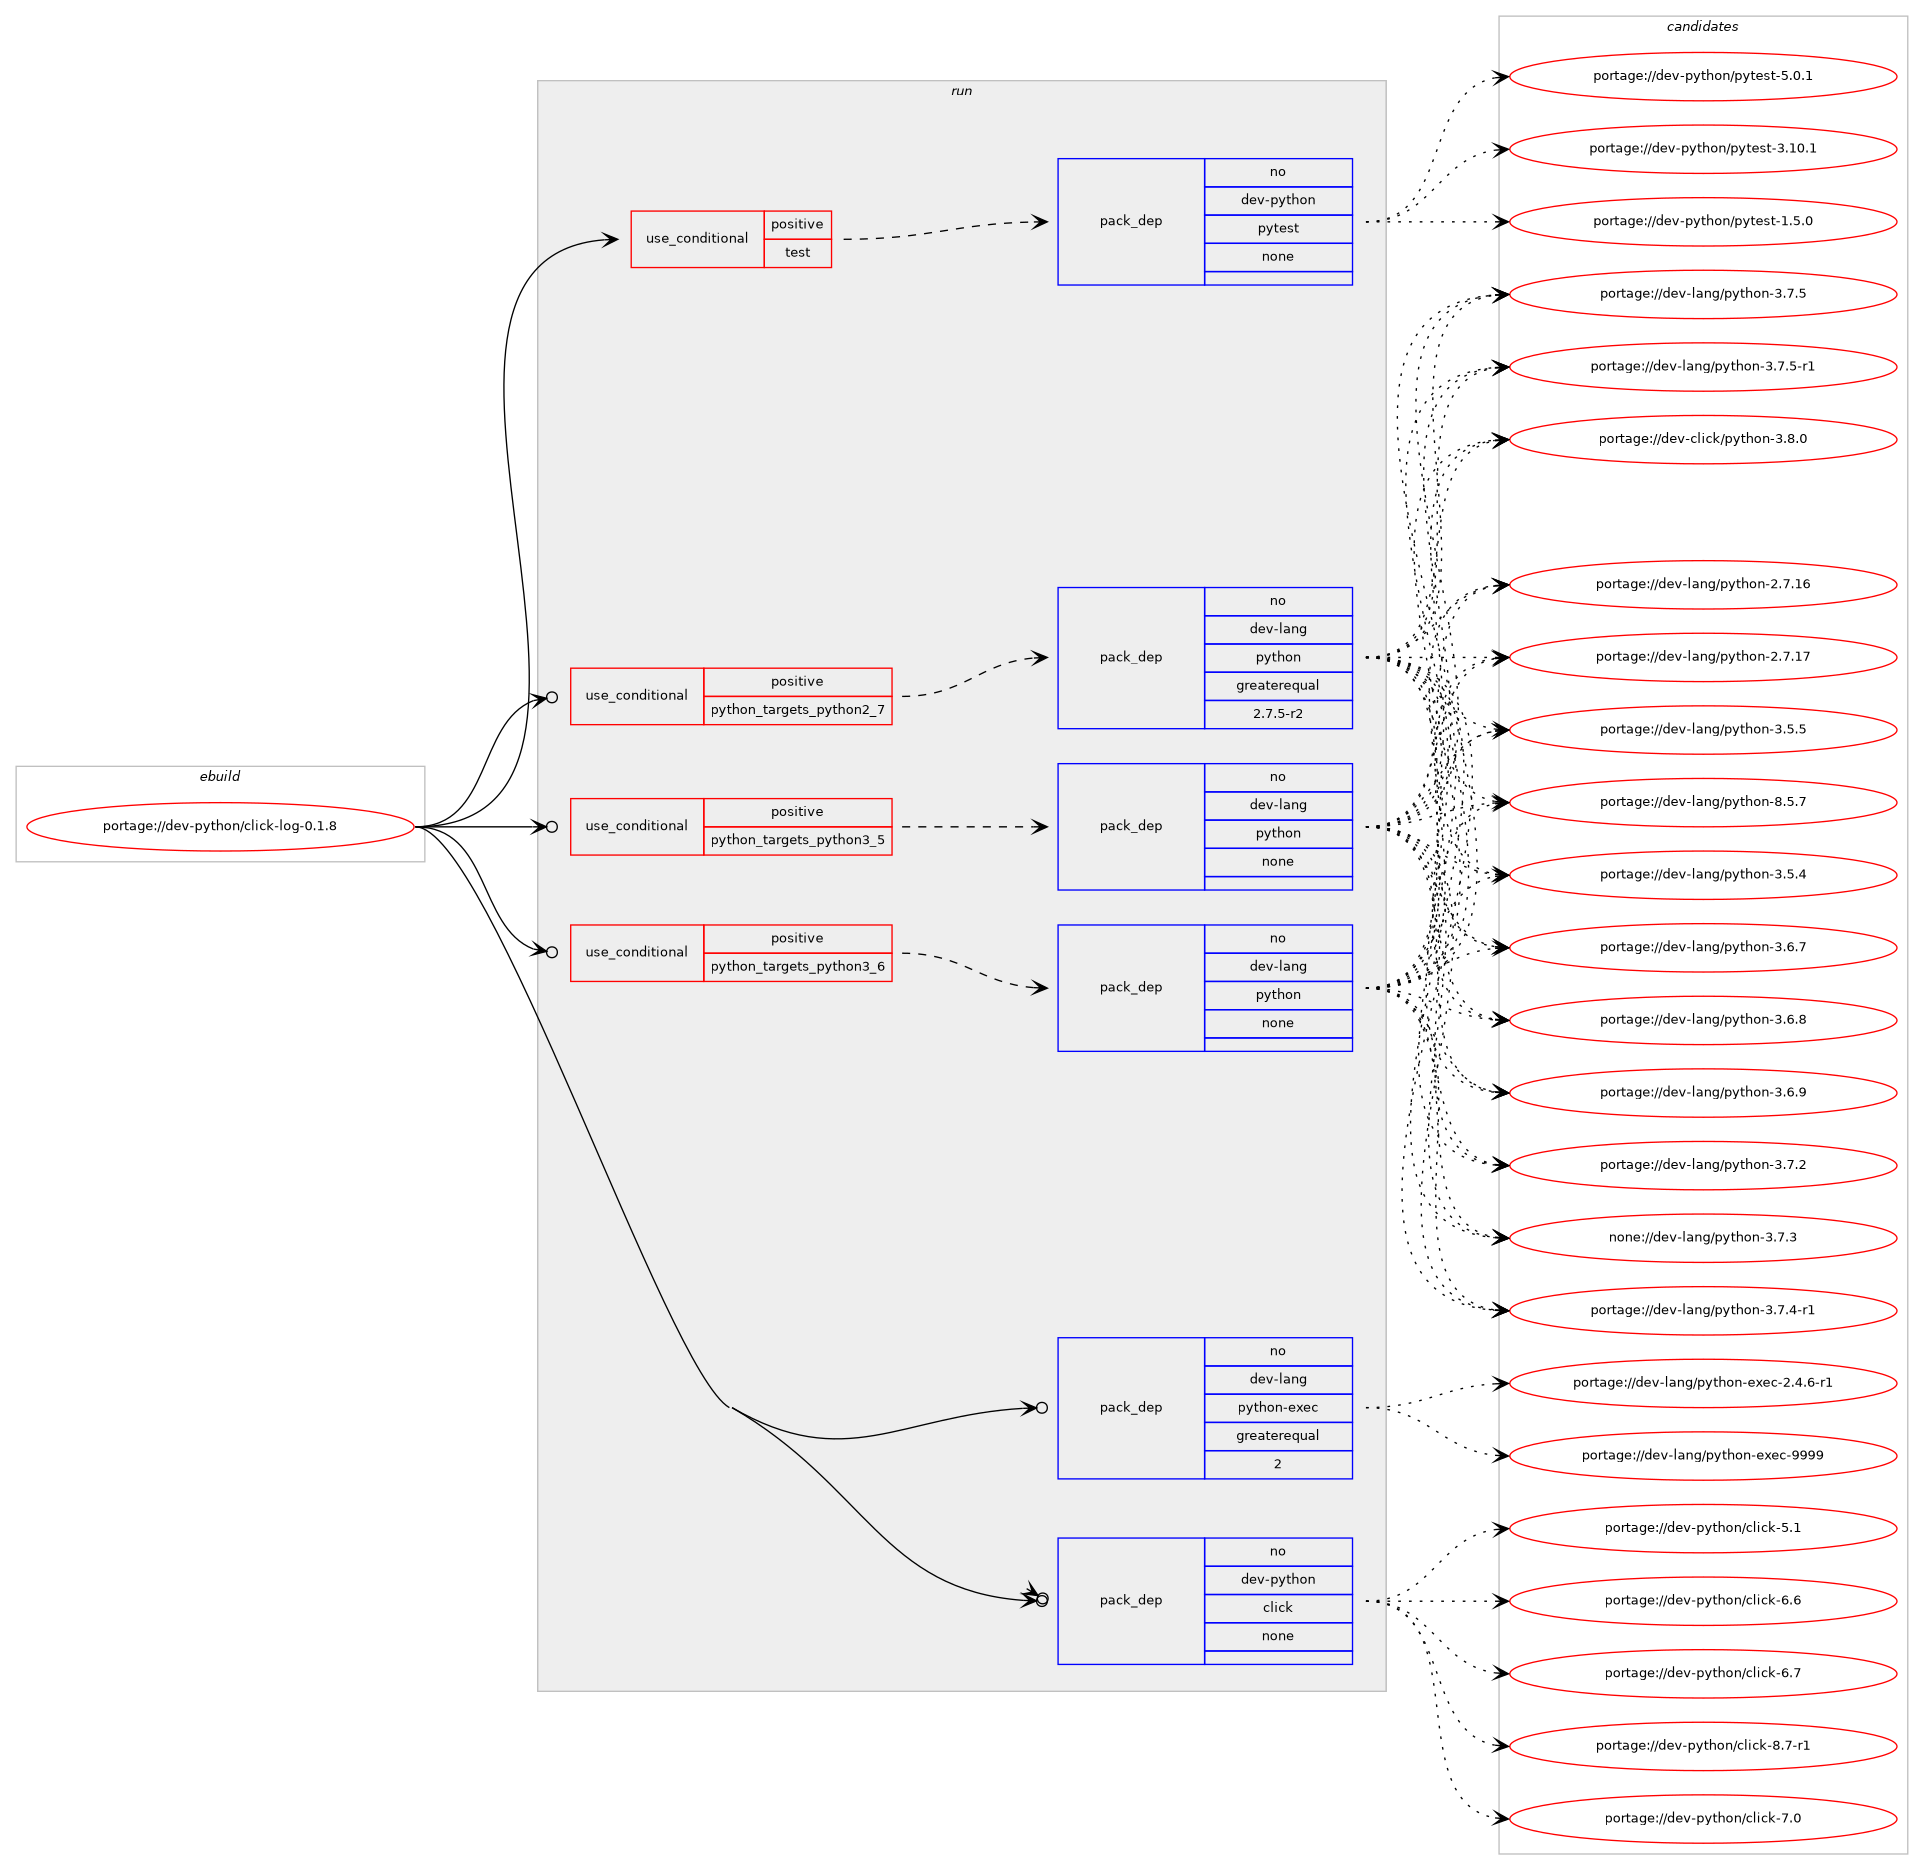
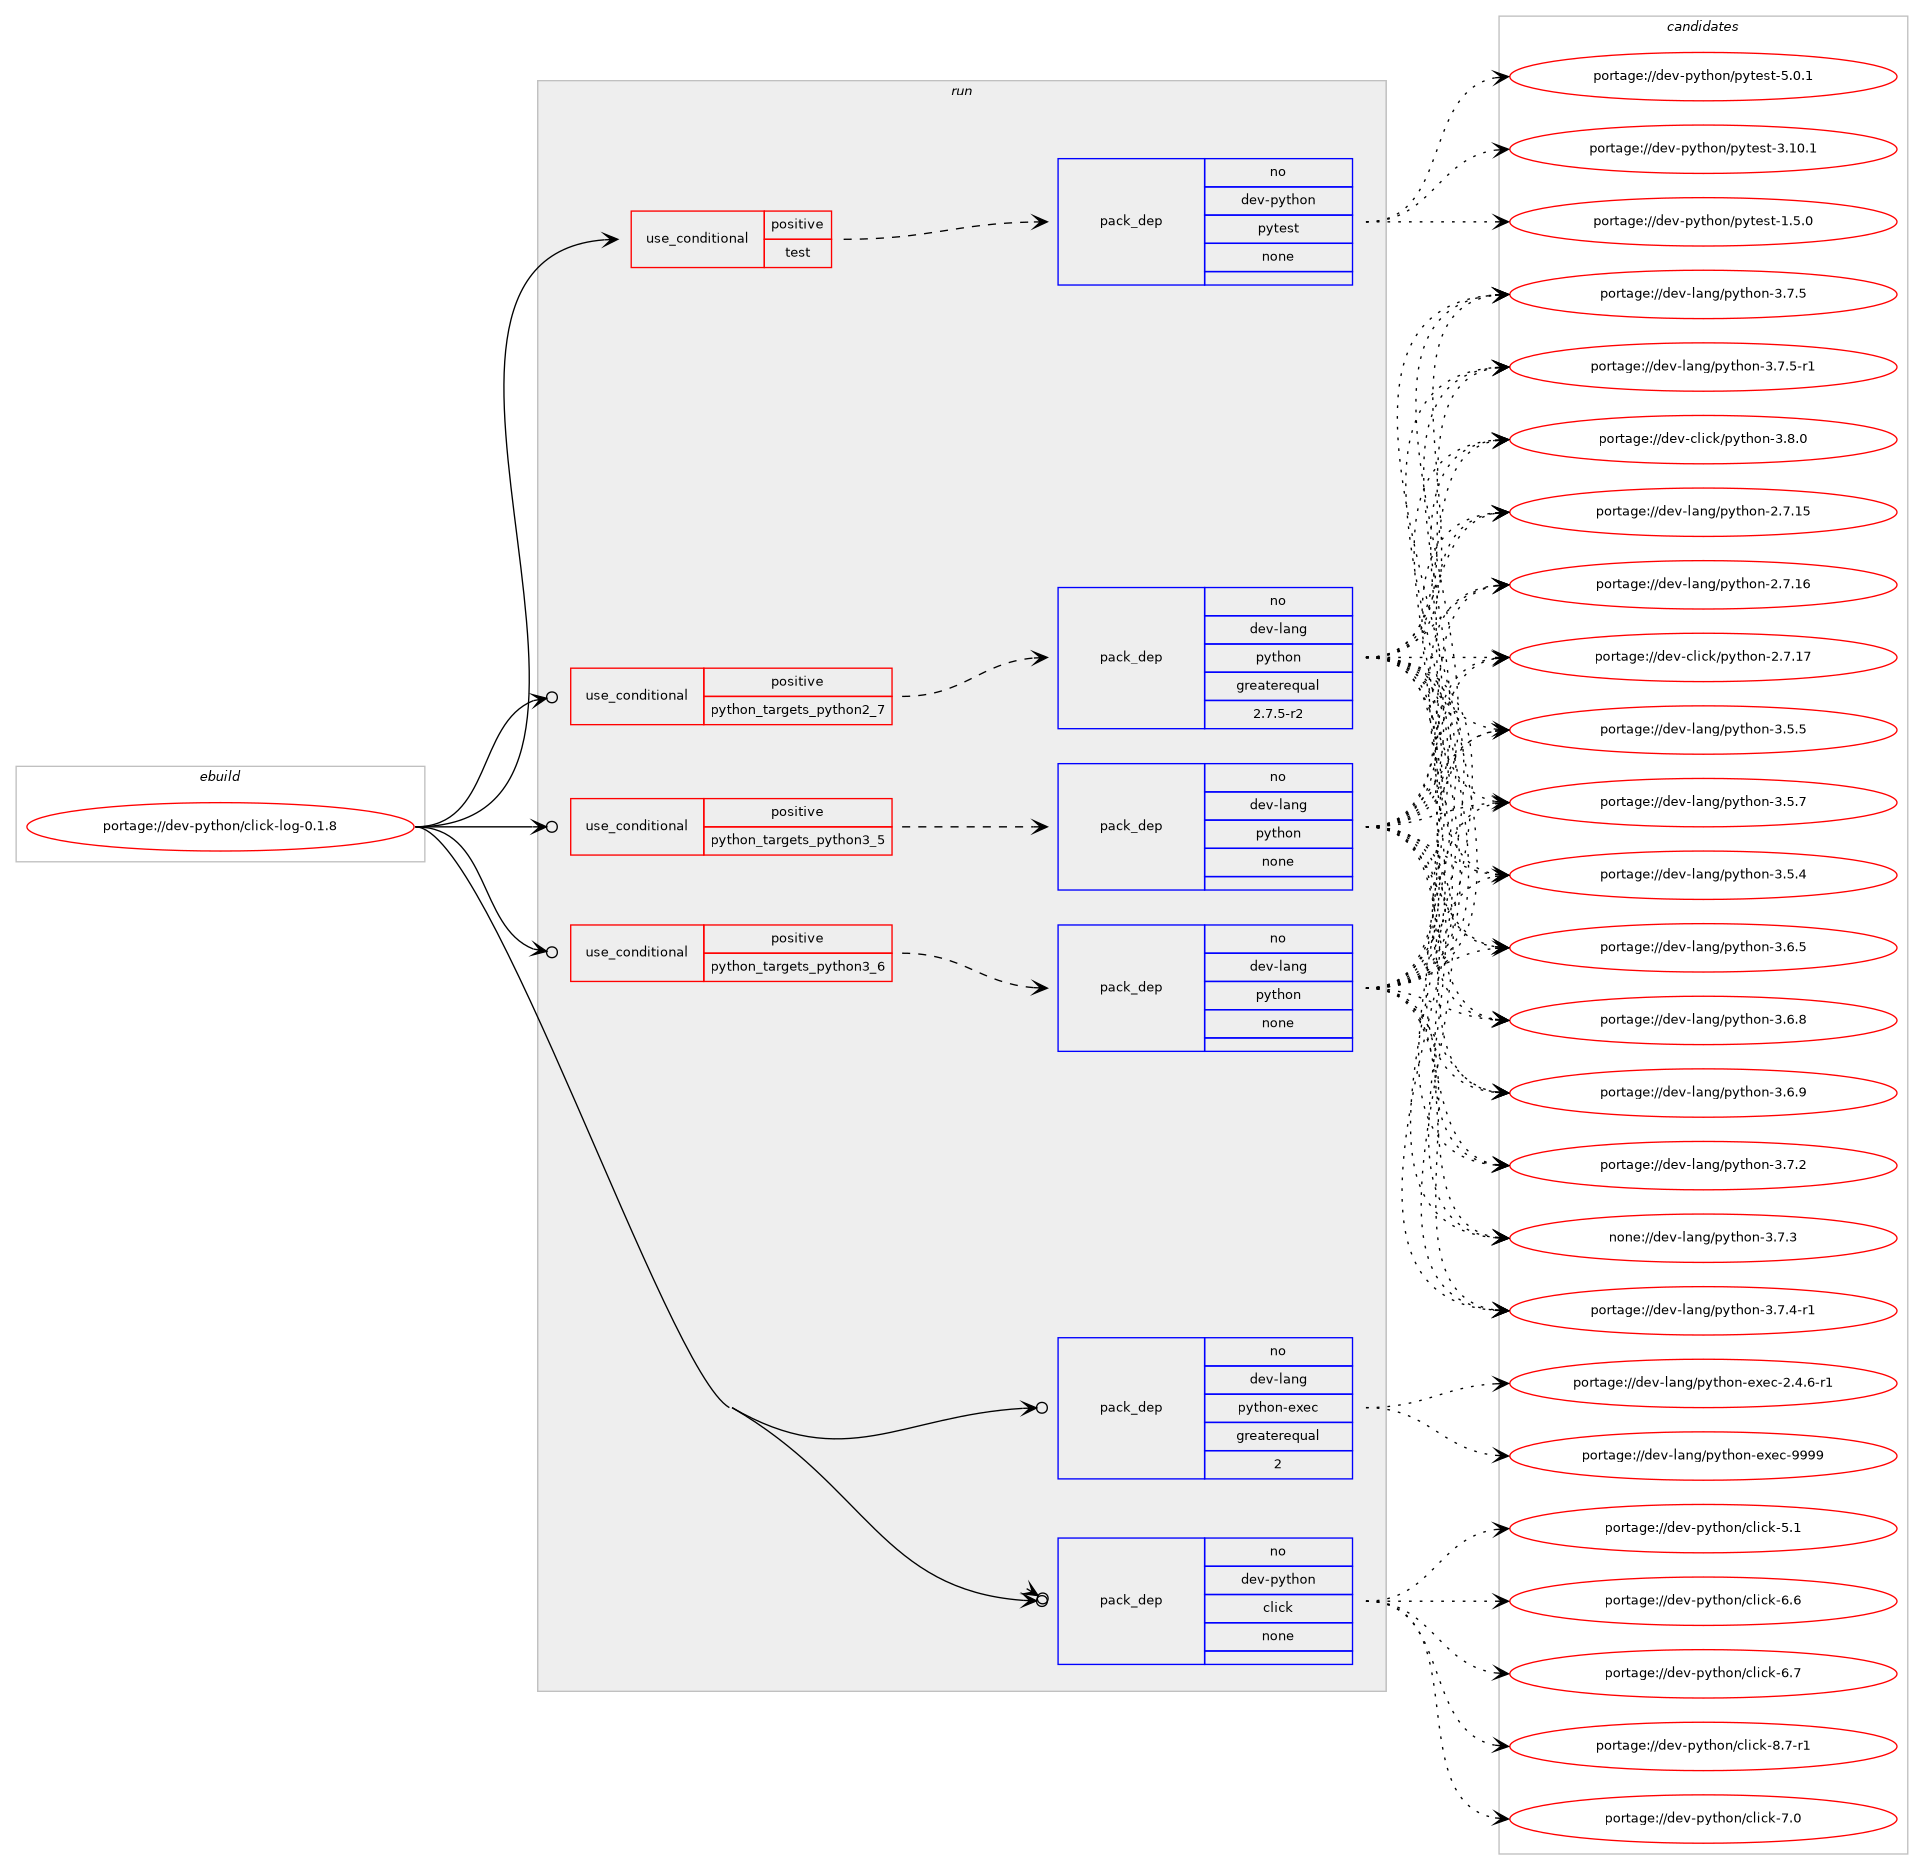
node "portage://dev-lang/python-2.7.15": added
node "portage://dev-lang/python-2.7.17": label "portage://dev-lang/python-2.7.17" -> "portage://dev-click/python-2.7.17"
node "portage://dev-lang/python-8.5.7": label "portage://dev-lang/python-8.5.7" -> "portage://dev-lang/python-3.5.7"
node "portage://dev-lang/python-3.6.7": label "portage://dev-lang/python-3.6.7" -> "portage://dev-lang/python-3.6.5"
